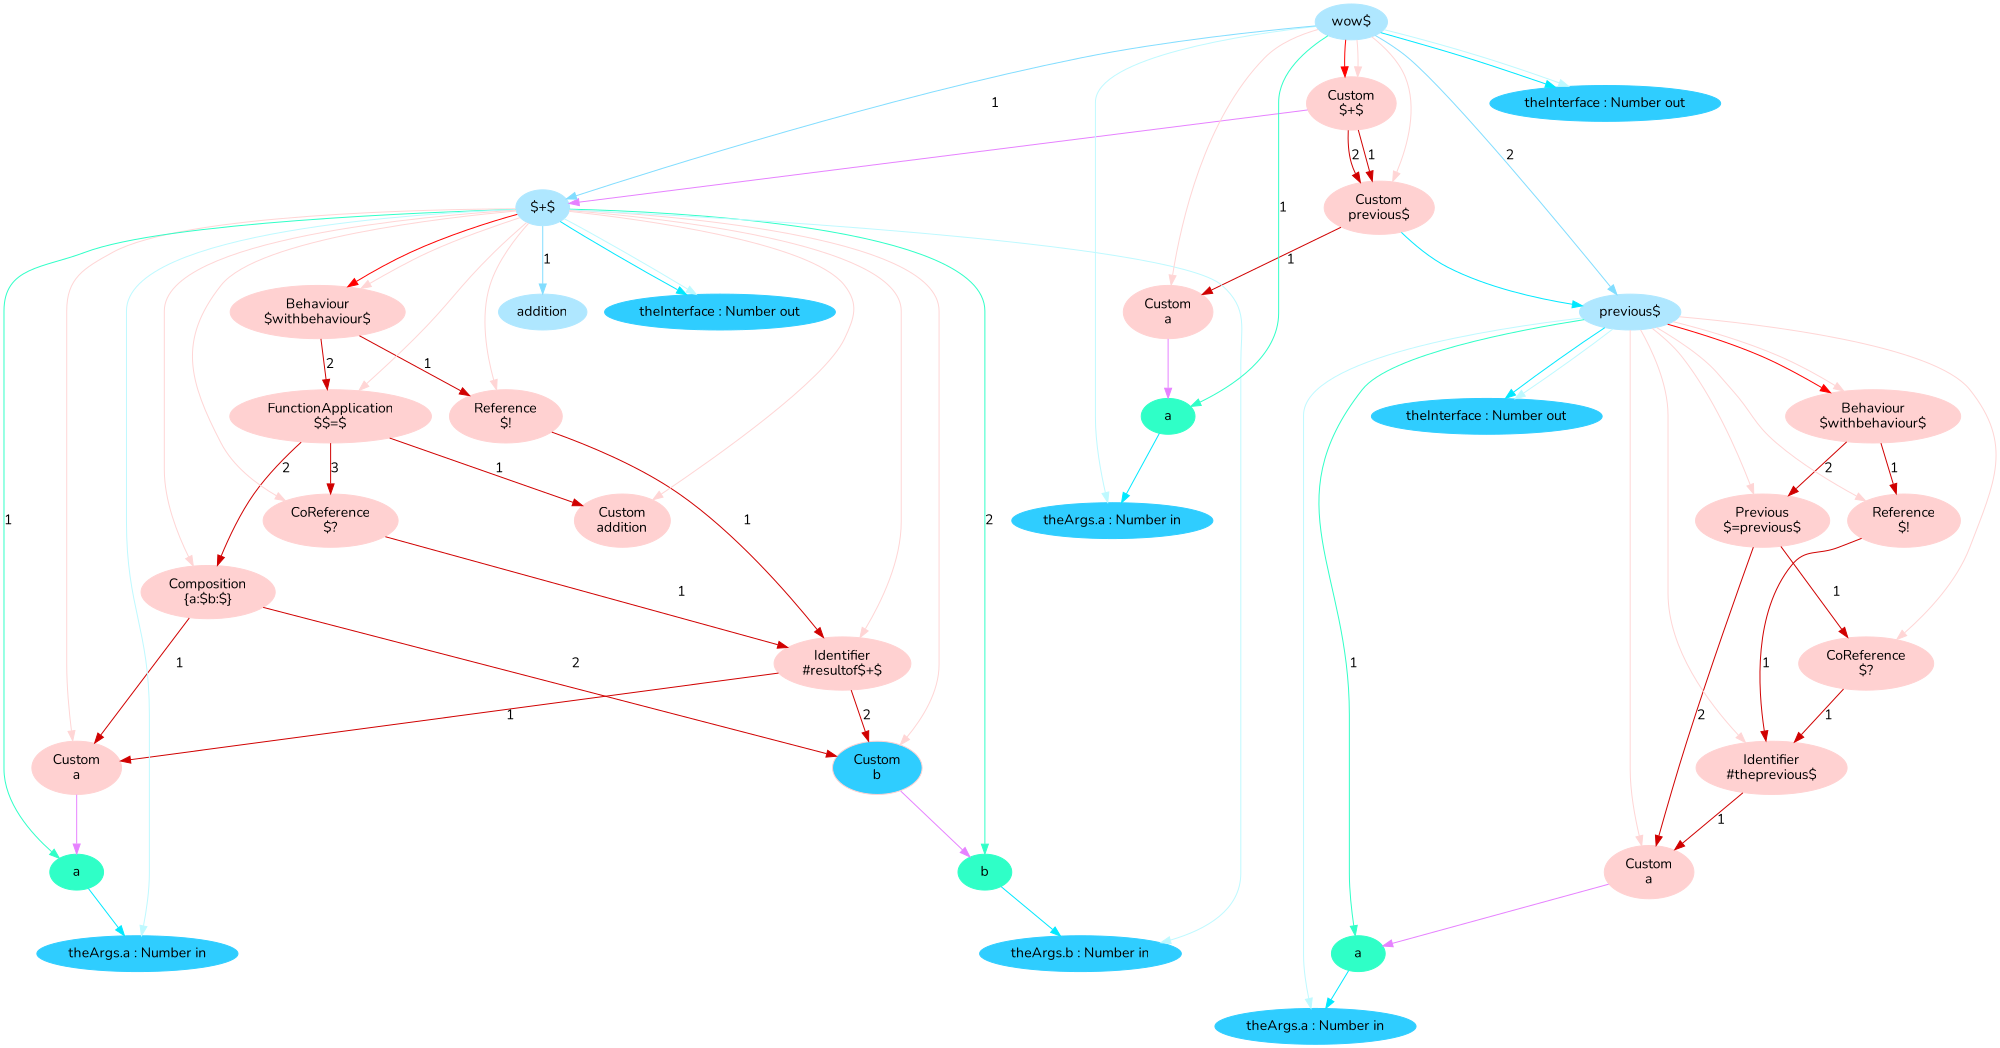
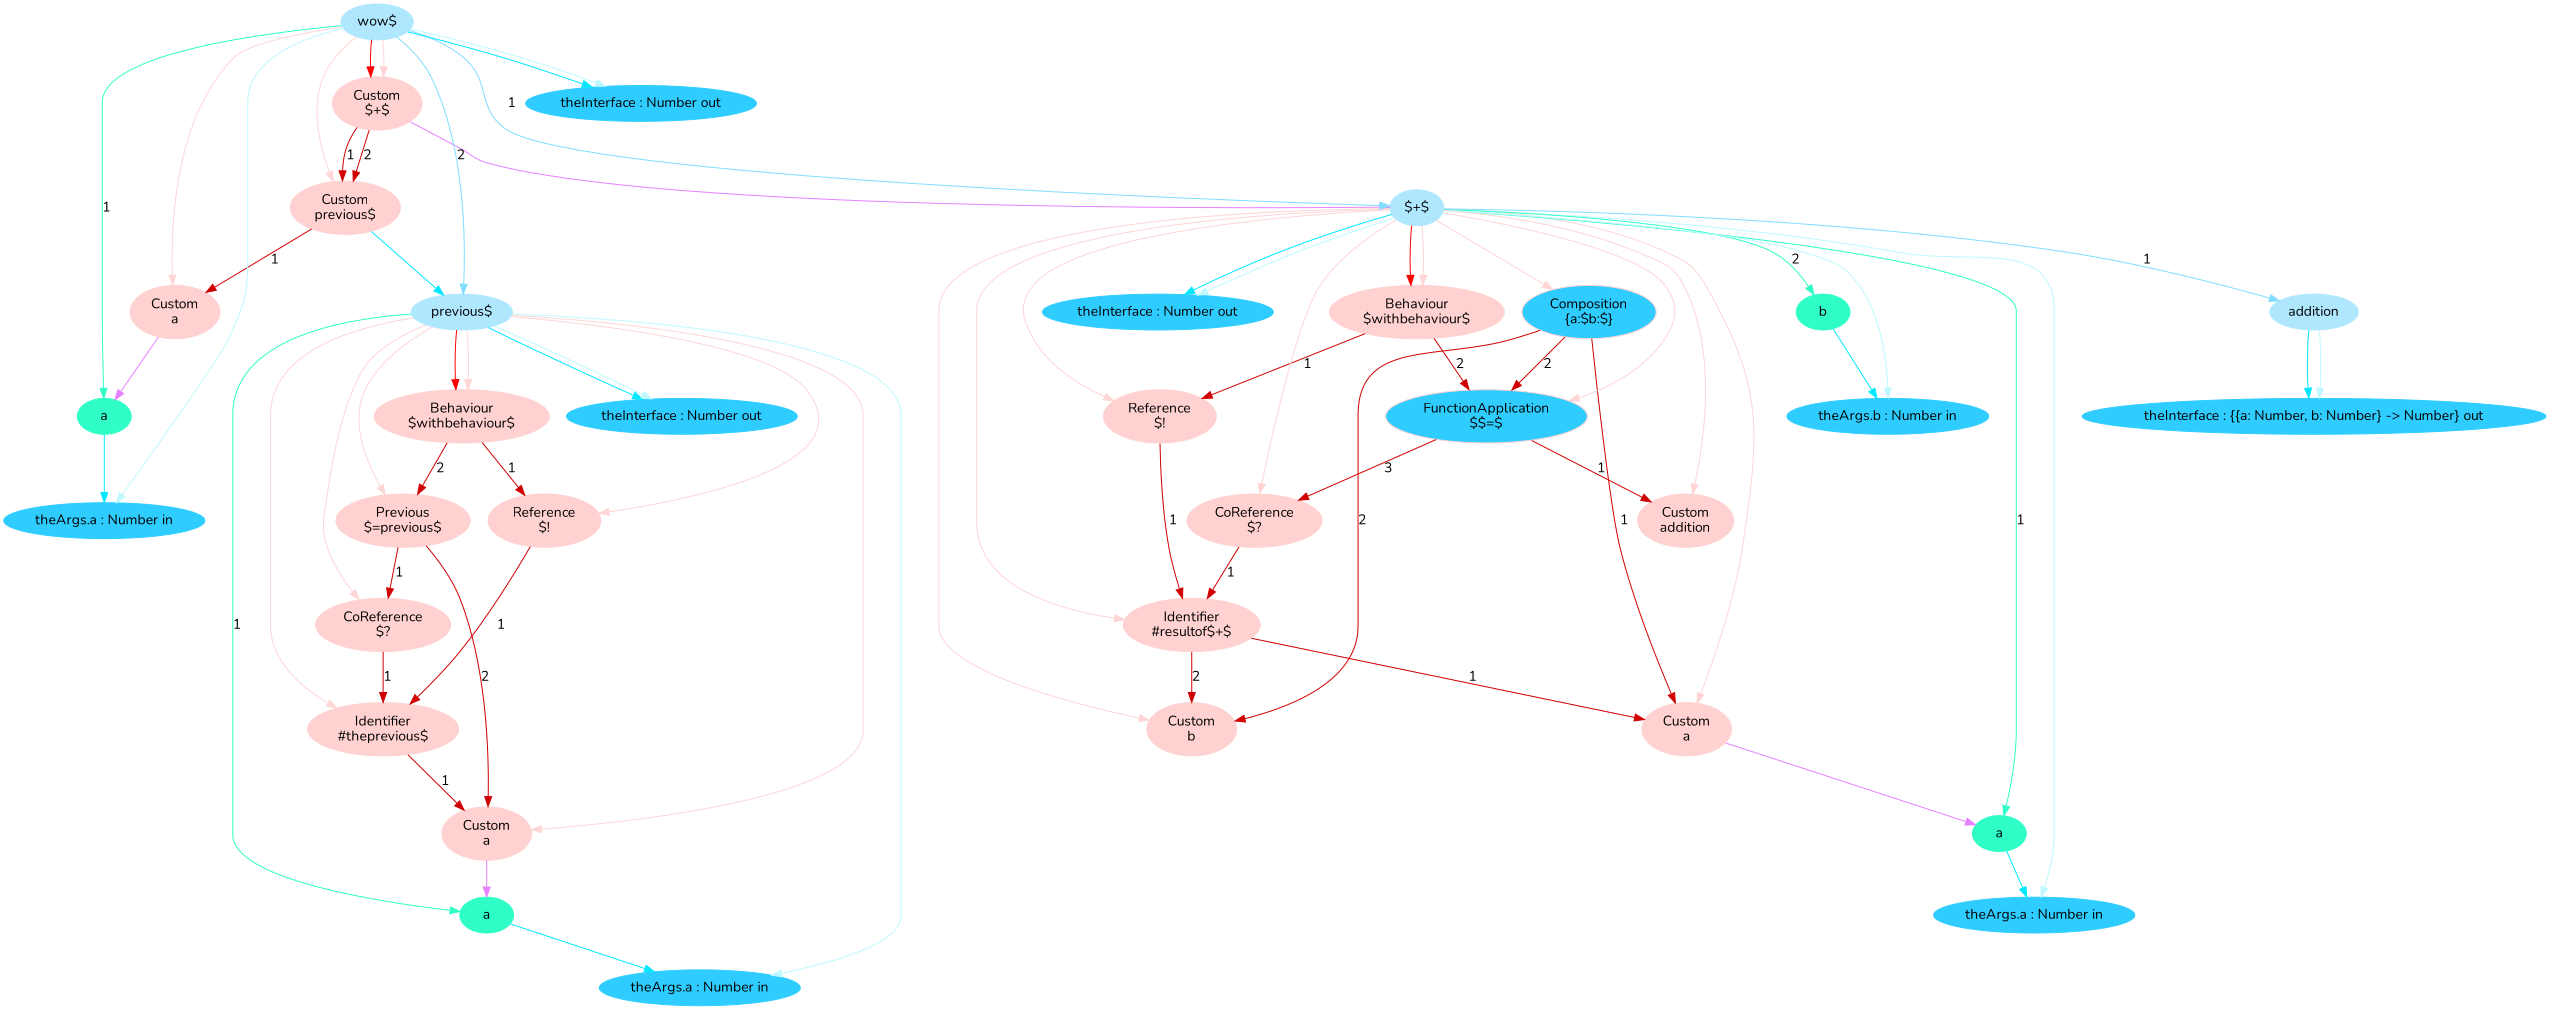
node "FunctionApplication $$=$": fillcolor #ffd1d1 -> #2fcdff
node "theInterface : {{a: Number, b: Number} -> Number} out": added
edge "FunctionApplication $$=$" -> "Composition {a:$b:$}": reversed
node "Composition {a:$b:$}": fillcolor #ffd1d1 -> #2fcdff
node "Custom b": fillcolor #2fcdff -> #ffd1d1
edge "Custom b" -> "b": removed
